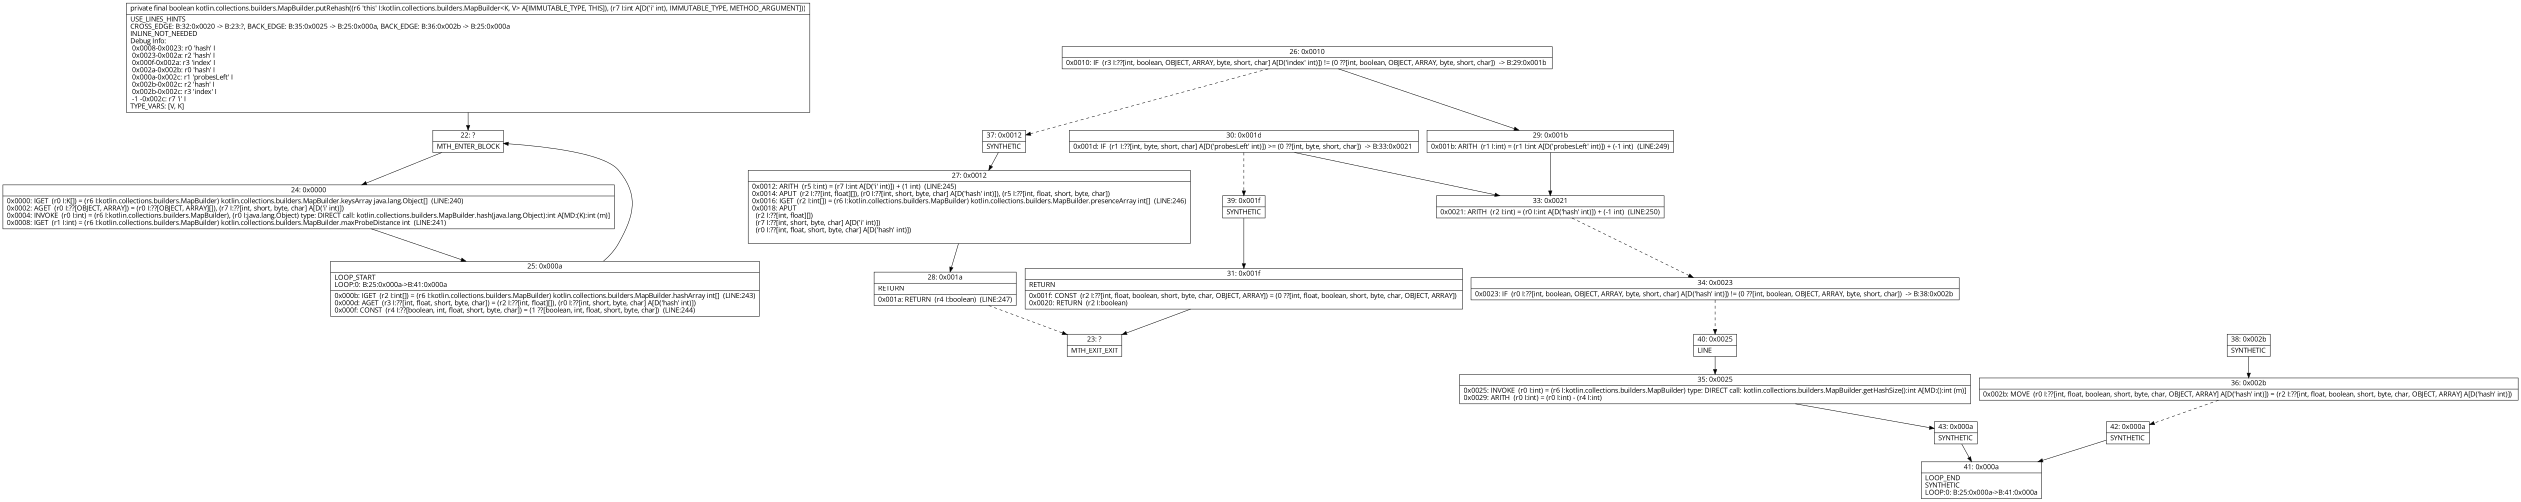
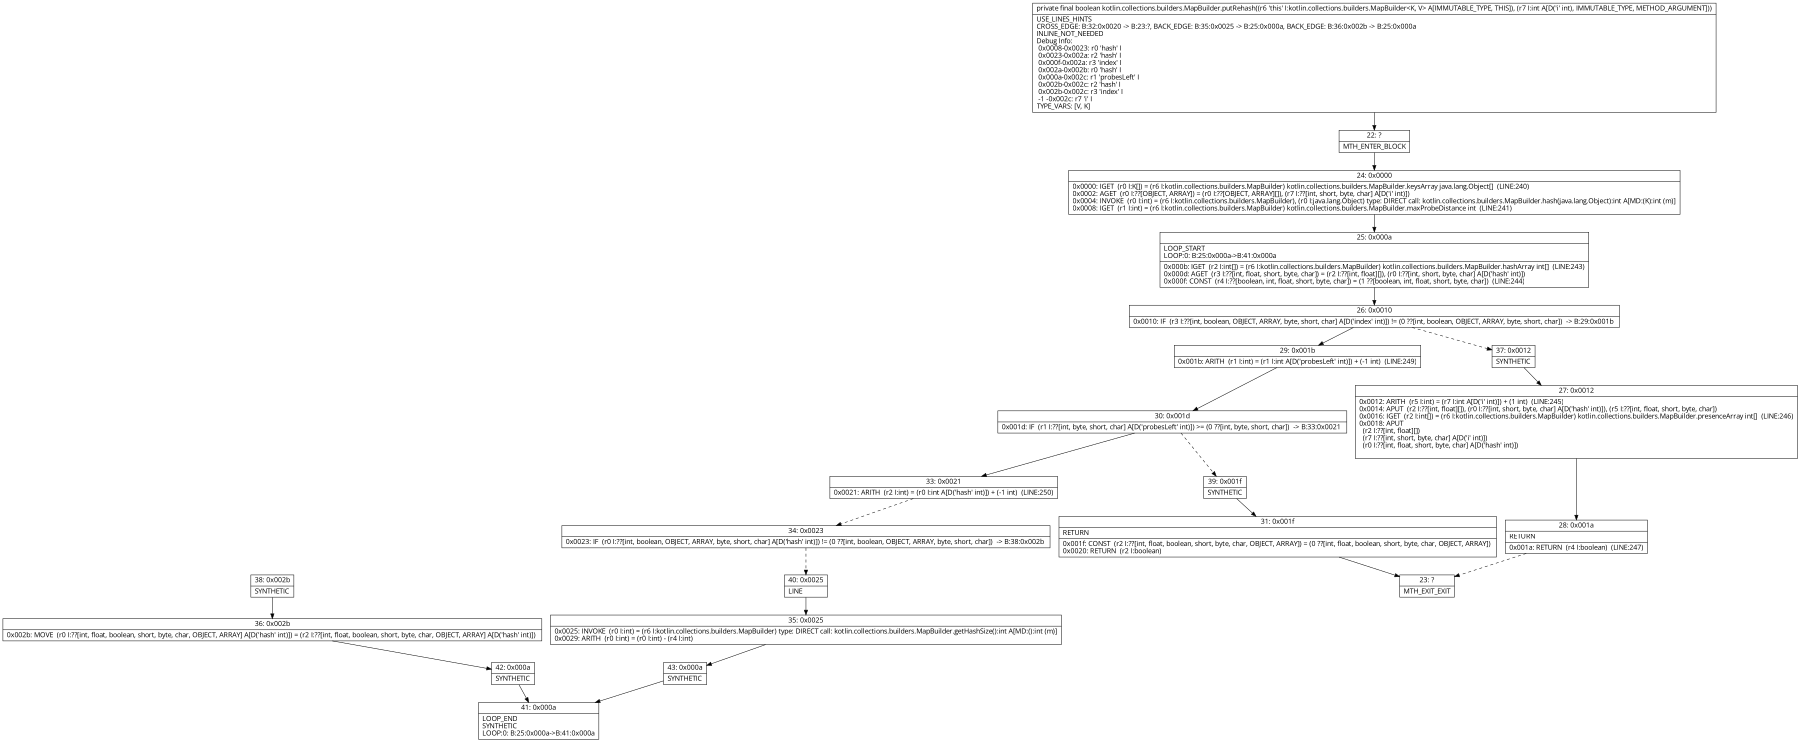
edge "25: 0x000a" -> "22: ?": now "25: 0x000a" -> "26: 0x0010"
edge "29: 0x001b" -> "33: 0x0021": now "29: 0x001b" -> "30: 0x001d"
edge "36: 0x002b" -> "42: 0x000a": style dashed -> solid
